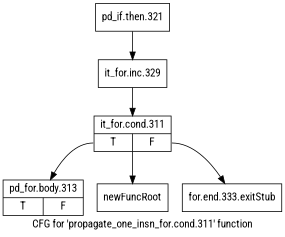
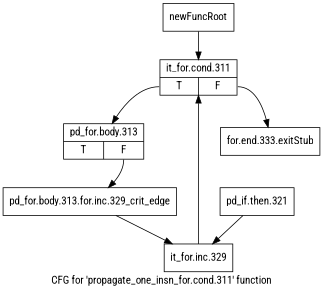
edge "it_for.cond.311" -> "newFuncRoot": reversed
node "pd_for.body.313.for.inc.329_crit_edge": added
